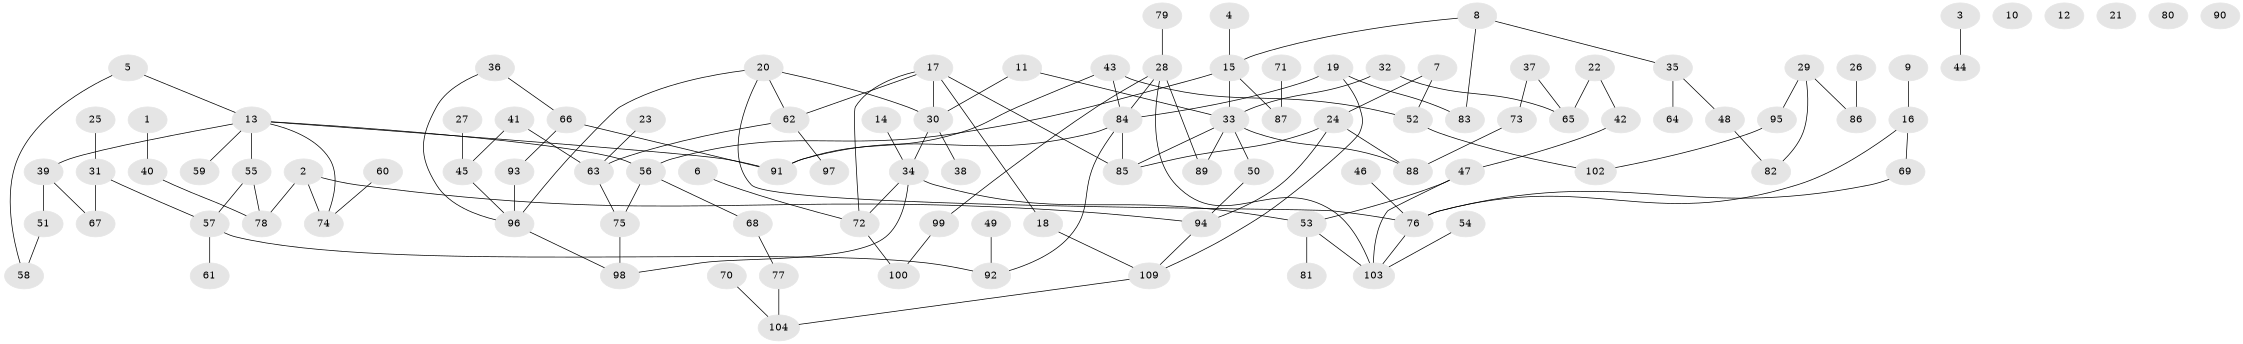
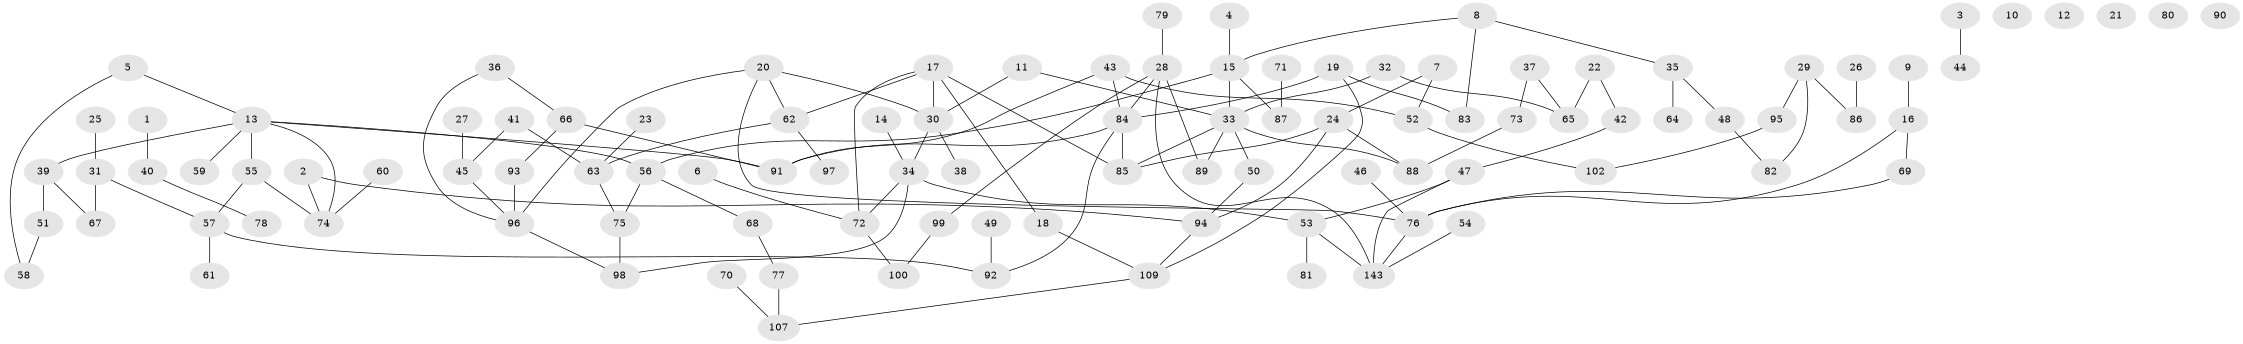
edge "55" -- "78": now "55" -- "74"
edge "2" -- "78": removed
node "103": label "103" -> "143"
node "104": label "104" -> "107"
